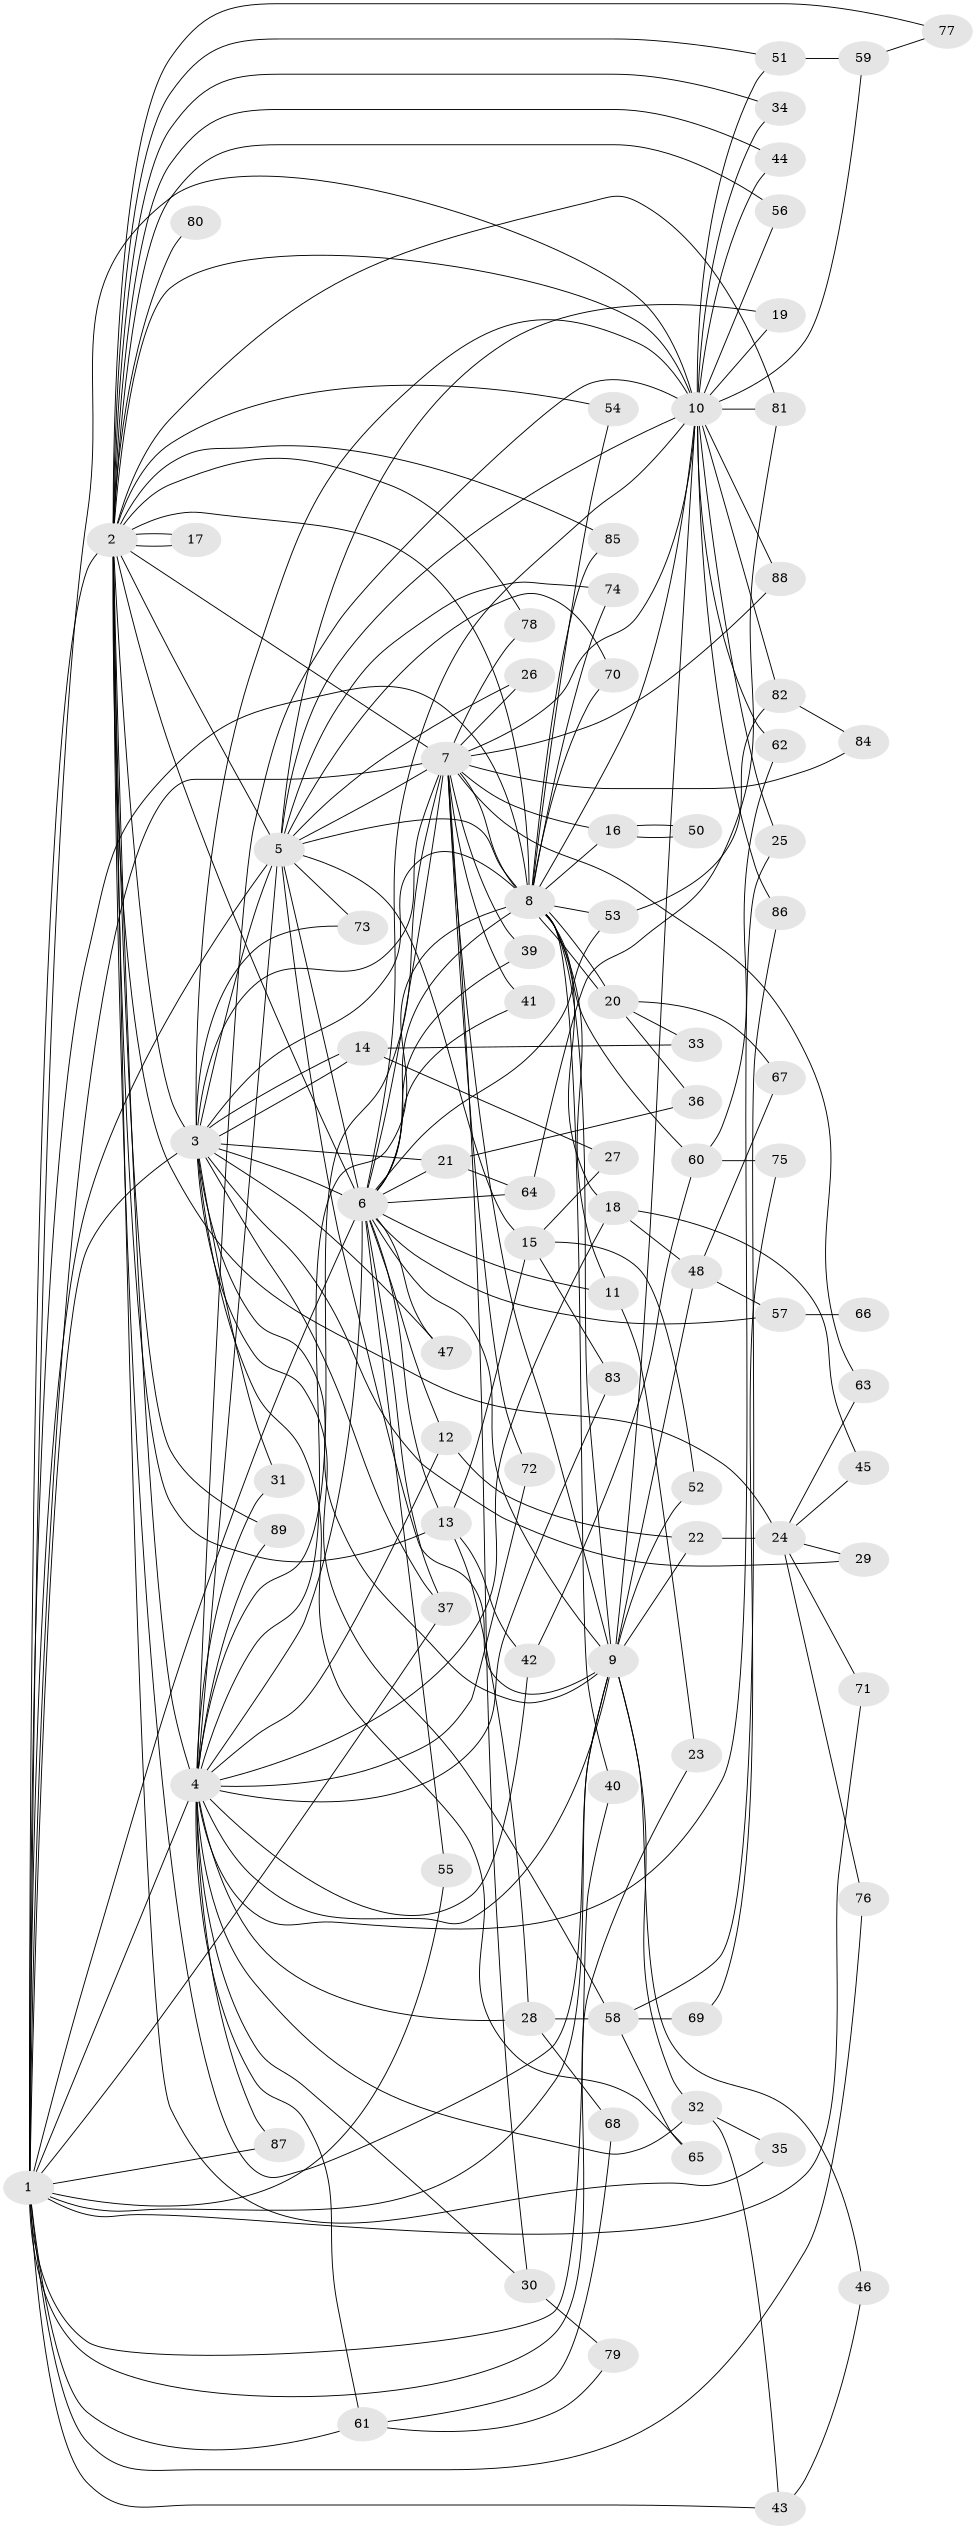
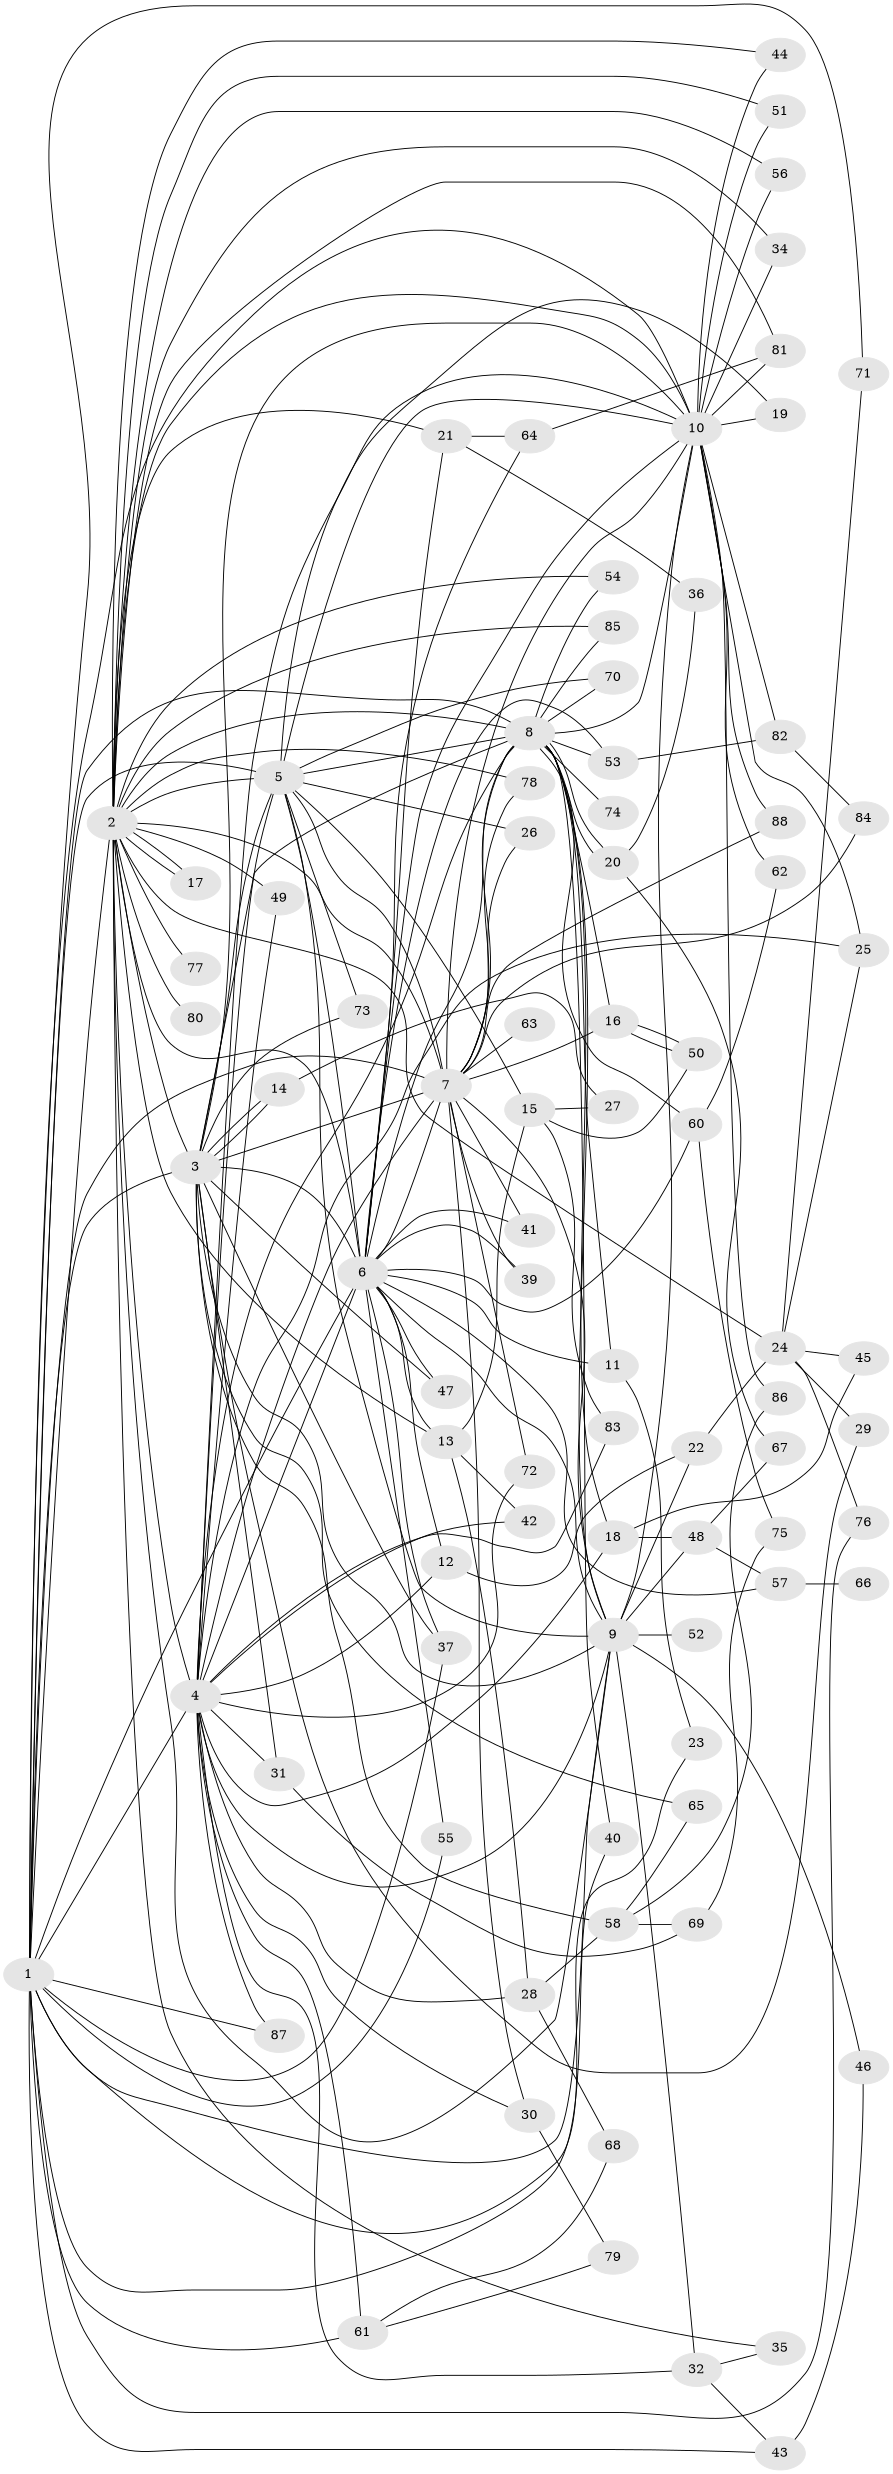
node "59": removed
edge "74" -- "5": removed
node "33": removed
edge "3" -- "21": now "2" -- "21"
edge "15" -- "52": now "15" -- "50"
edge "60" -- "42": now "60" -- "6"
edge "63" -- "24": now "25" -- "24"
node "89": label "89" -> "49"
edge "31" -- "69": added
